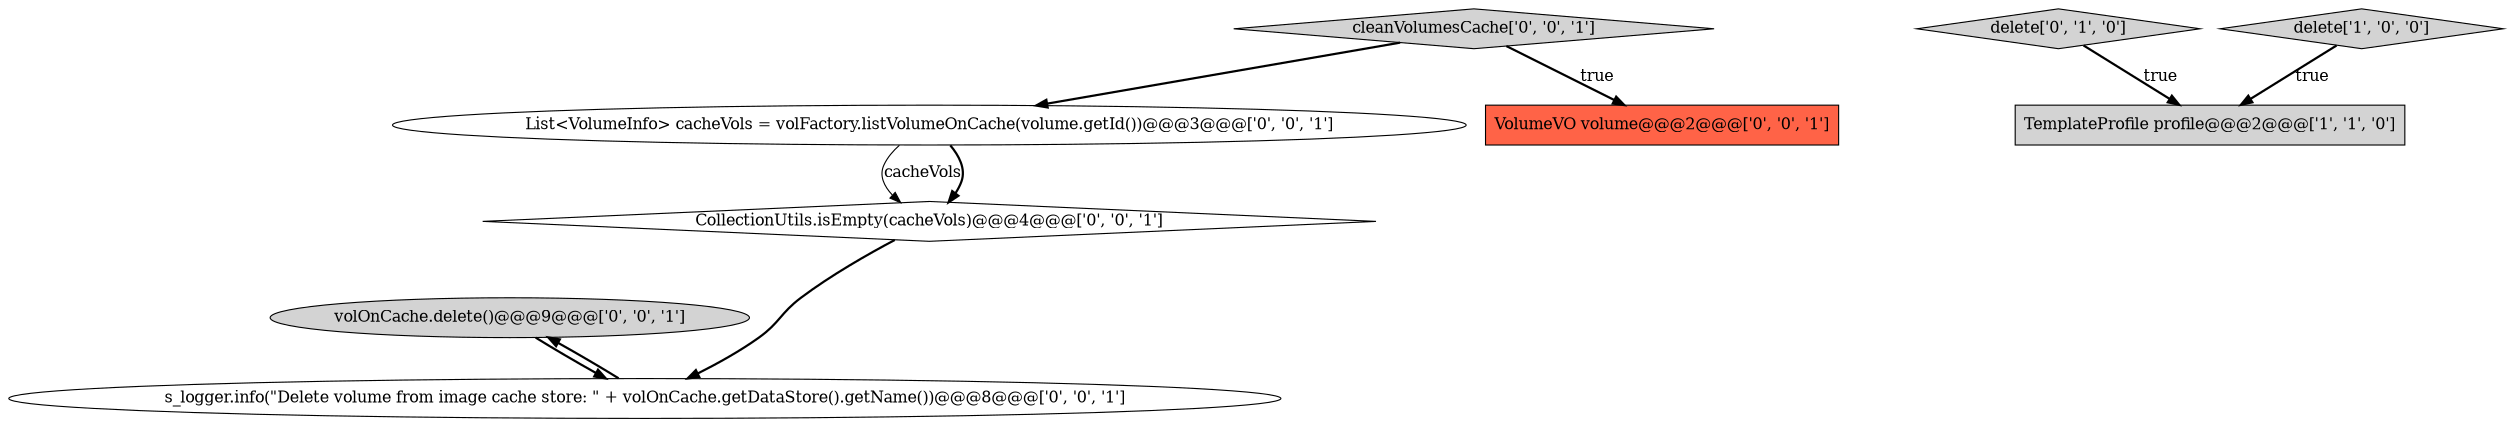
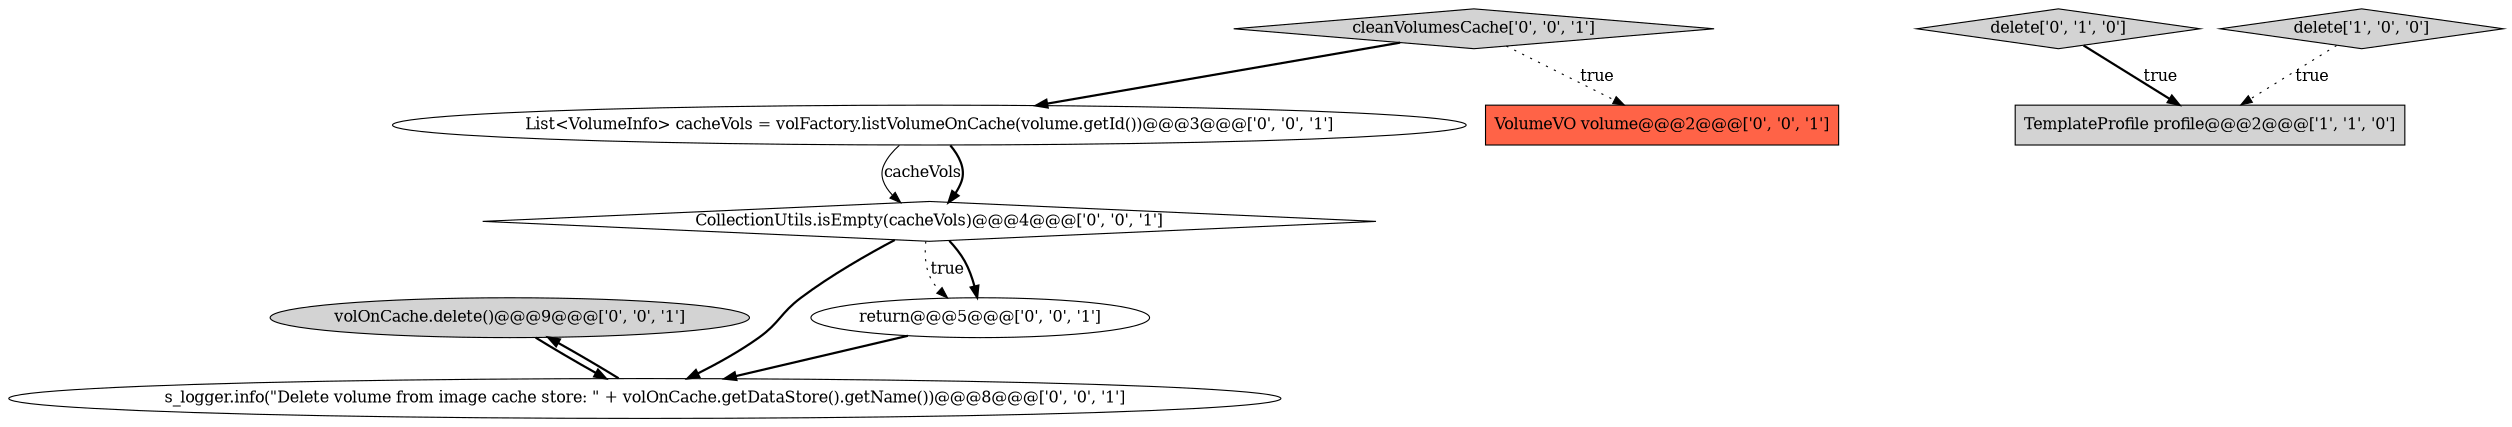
edge "delete['1', '0', '0']" -> "TemplateProfile profile@@@2@@@['1', '1', '0']": style bold -> dotted
edge "cleanVolumesCache['0', '0', '1']" -> "VolumeVO volume@@@2@@@['0', '0', '1']": style bold -> dotted
node "return@@@5@@@['0', '0', '1']": added
